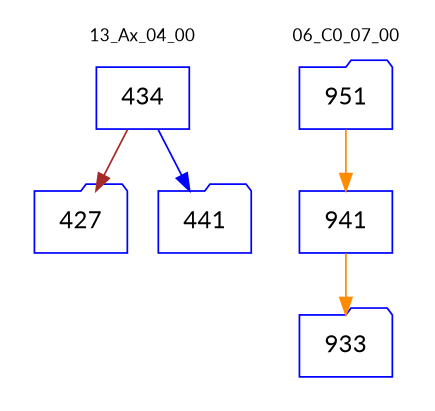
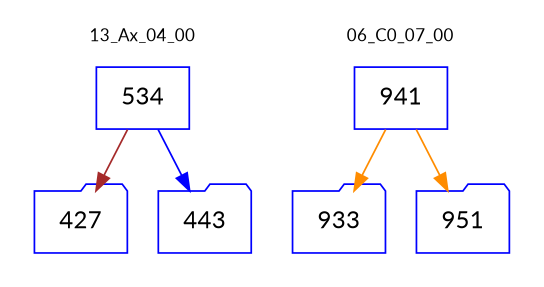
node "434": label "434" -> "534"
edge "951" -> "941": reversed
node "441": label "441" -> "443"
